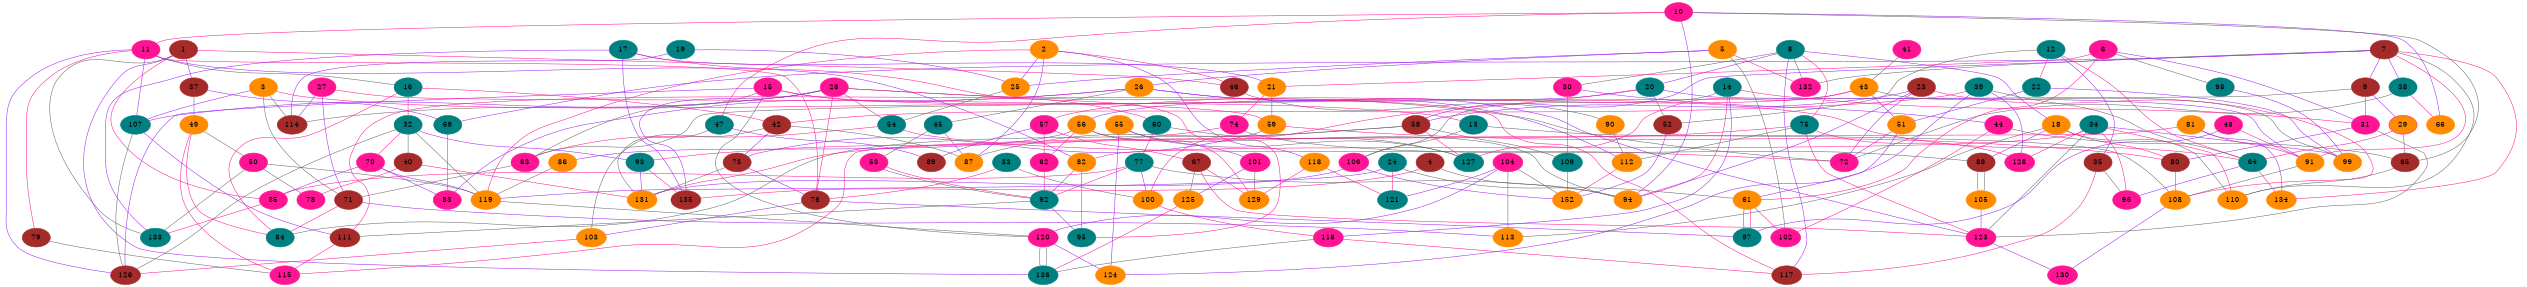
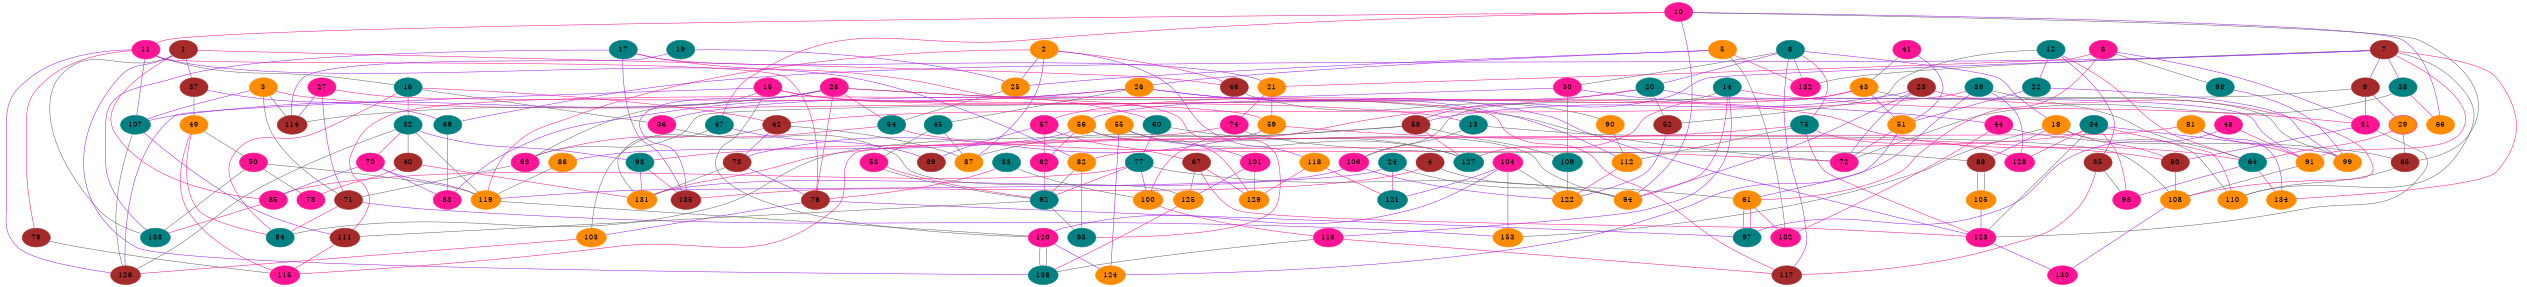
edge "41" -- "51": added
node "36": added
node "152": label "152" -> "122"
node "113": label "113" -> "153"
